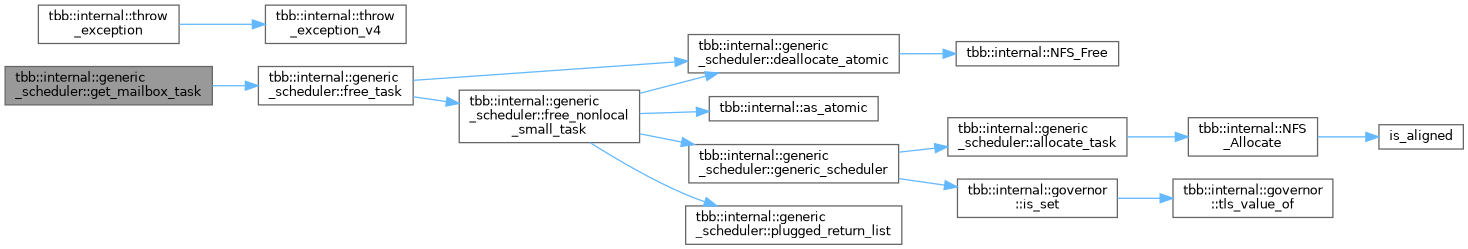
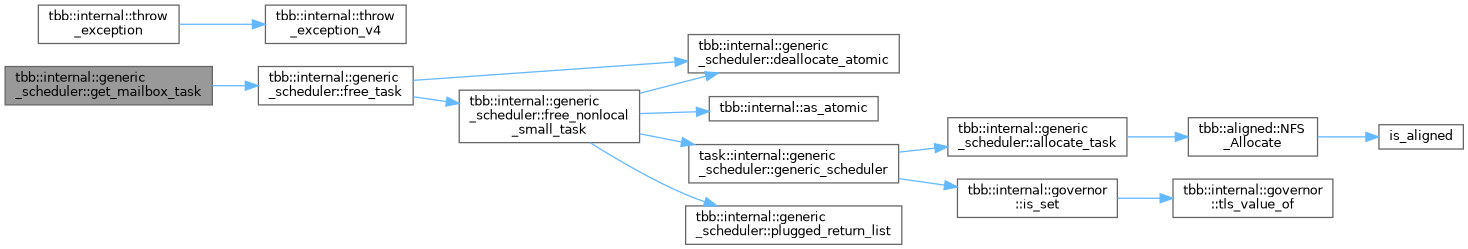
node "tbb::internal::NFS_Free": removed
node "tbb::internal::NFS _Allocate": label "tbb::internal::NFS _Allocate" -> "tbb::aligned::NFS _Allocate"
node "tbb::internal::generic _scheduler::generic_scheduler": label "tbb::internal::generic _scheduler::generic_scheduler" -> "task::internal::generic _scheduler::generic_scheduler"
